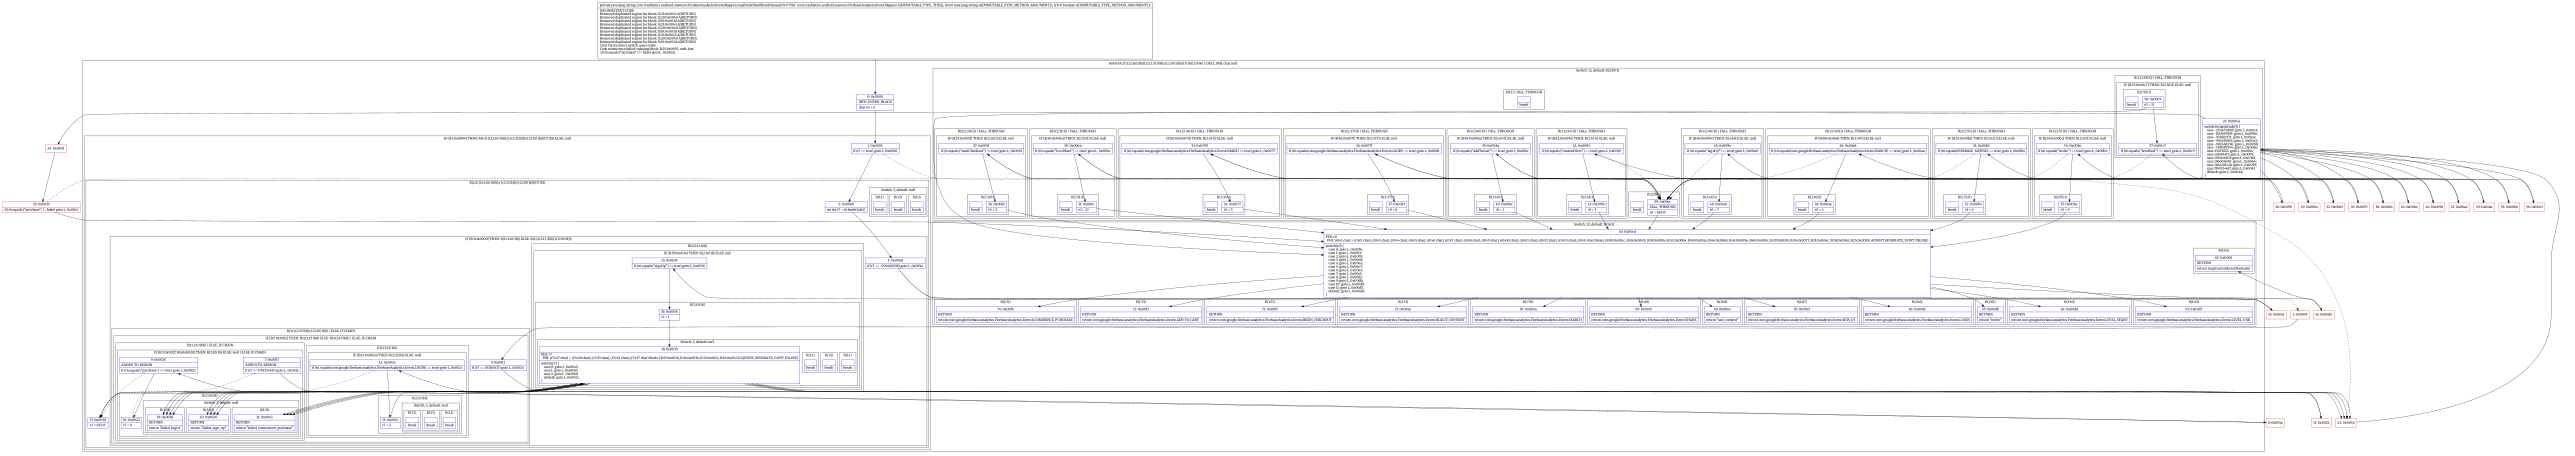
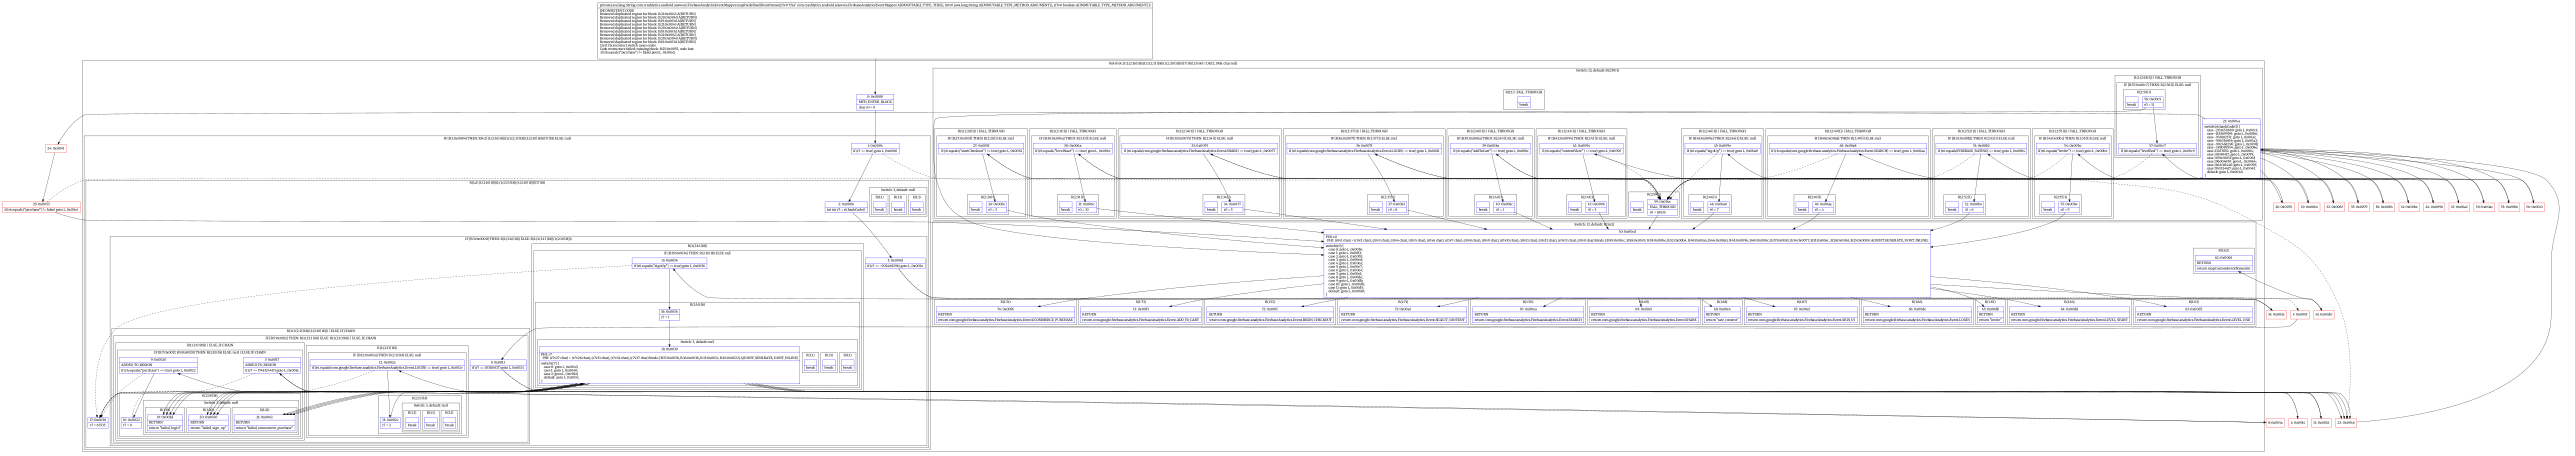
edge "15: 0x0034" -> "17: 0x0038": added
node "6: 0x0014": added
